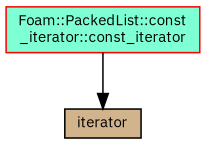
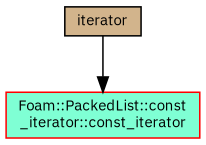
edge "Foam::PackedList::const _iterator::const_iterator" -> "iterator": reversed
